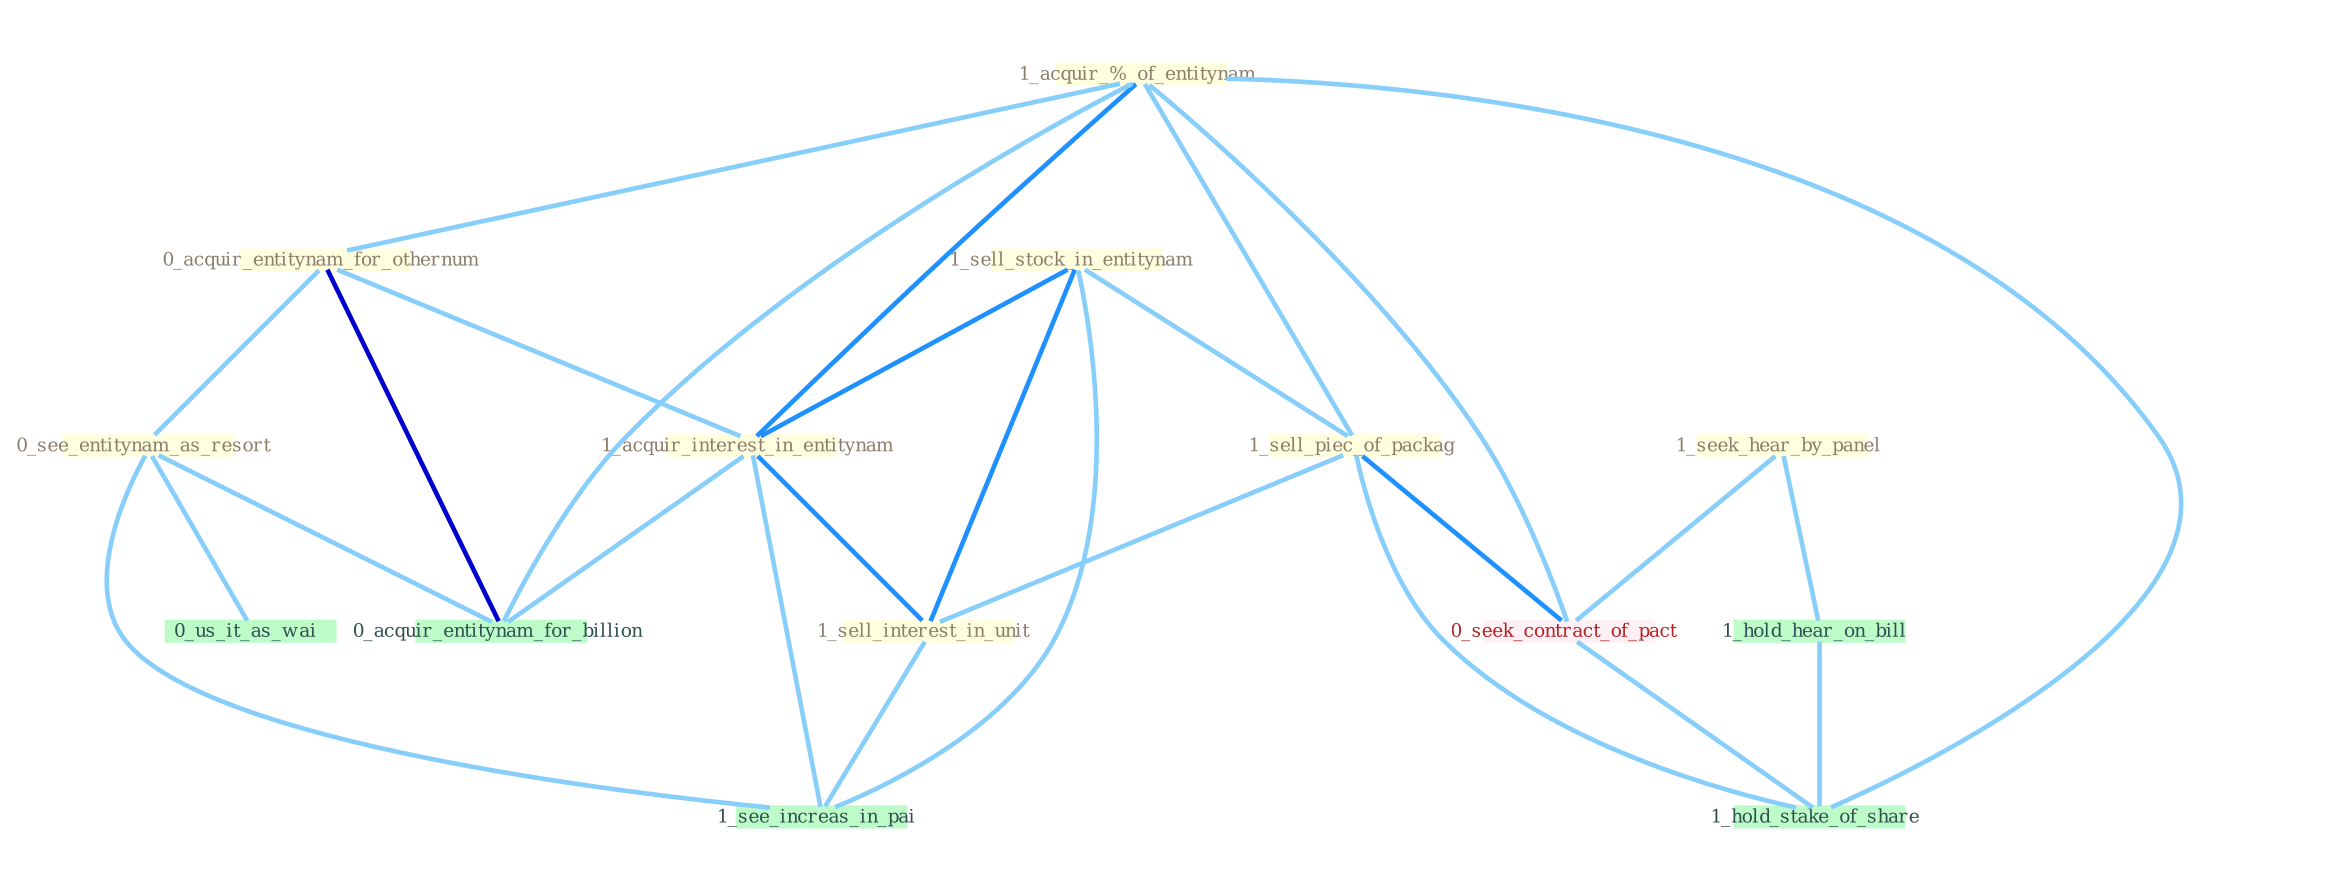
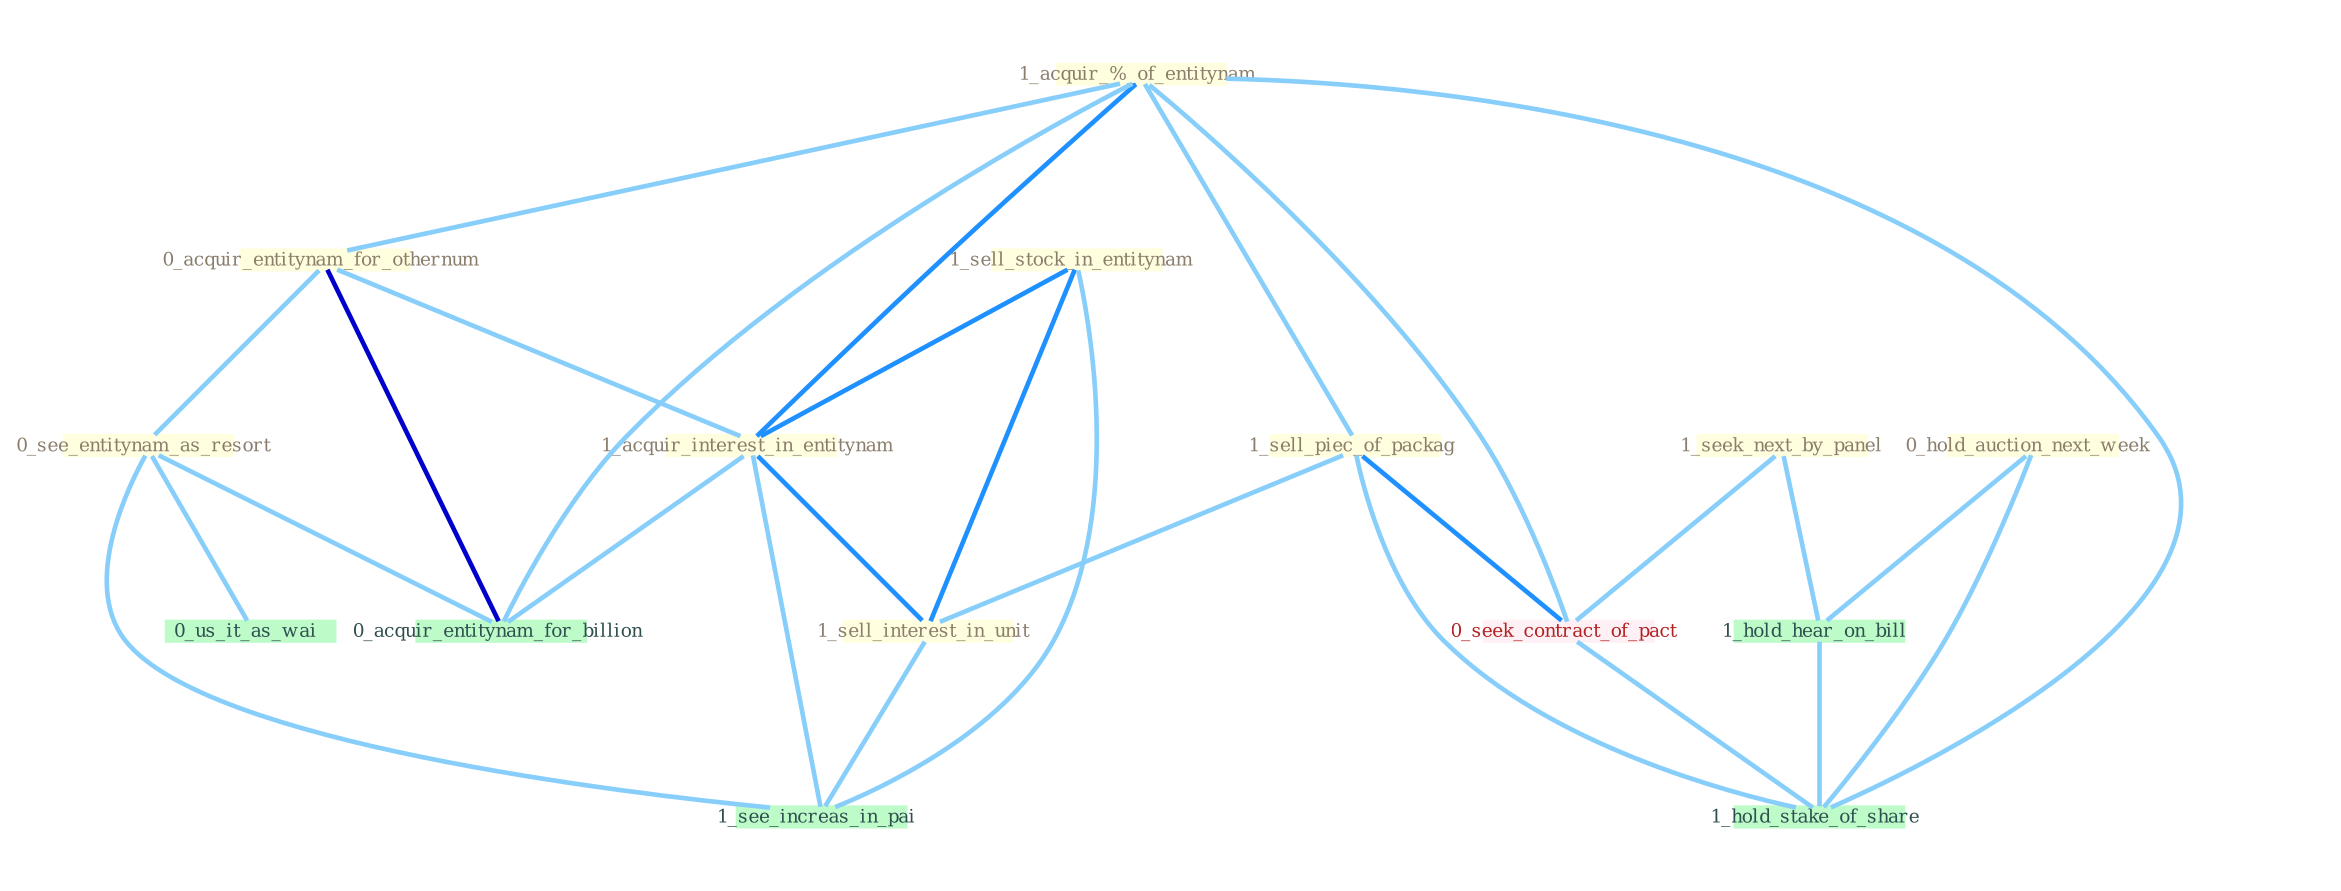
edge "1_sell_stock_in_entitynam" -- "1_sell_piec_of_packag": removed
node "1_seek_hear_by_panel": label "1_seek_hear_by_panel" -> "1_seek_next_by_panel"
node "0_hold_auction_next_week": added
